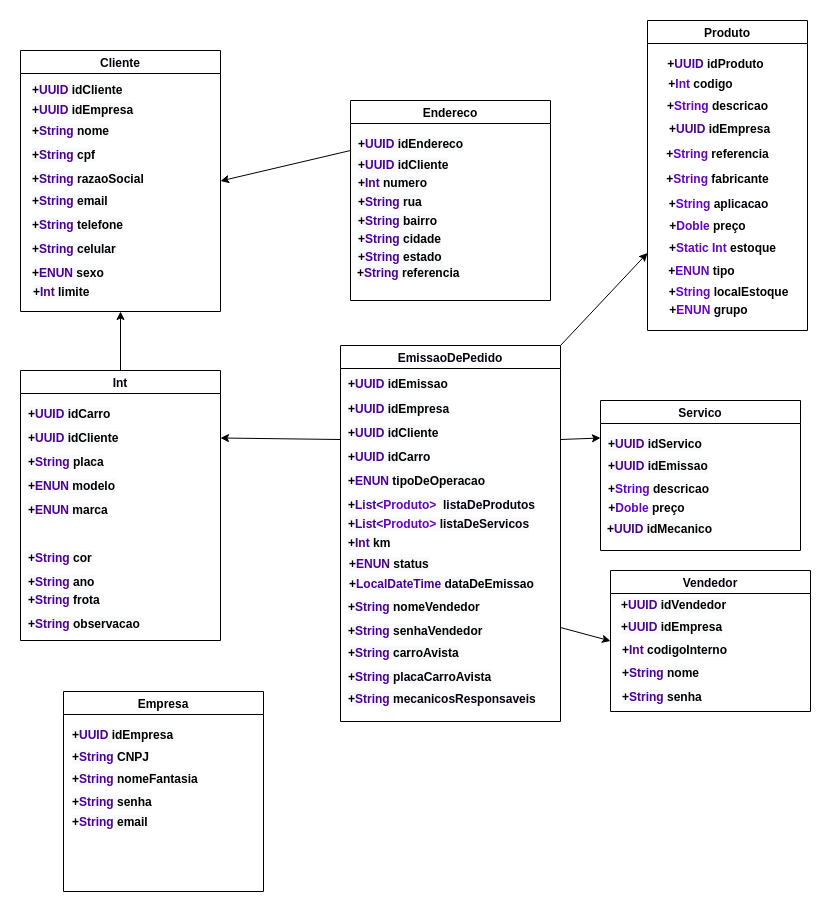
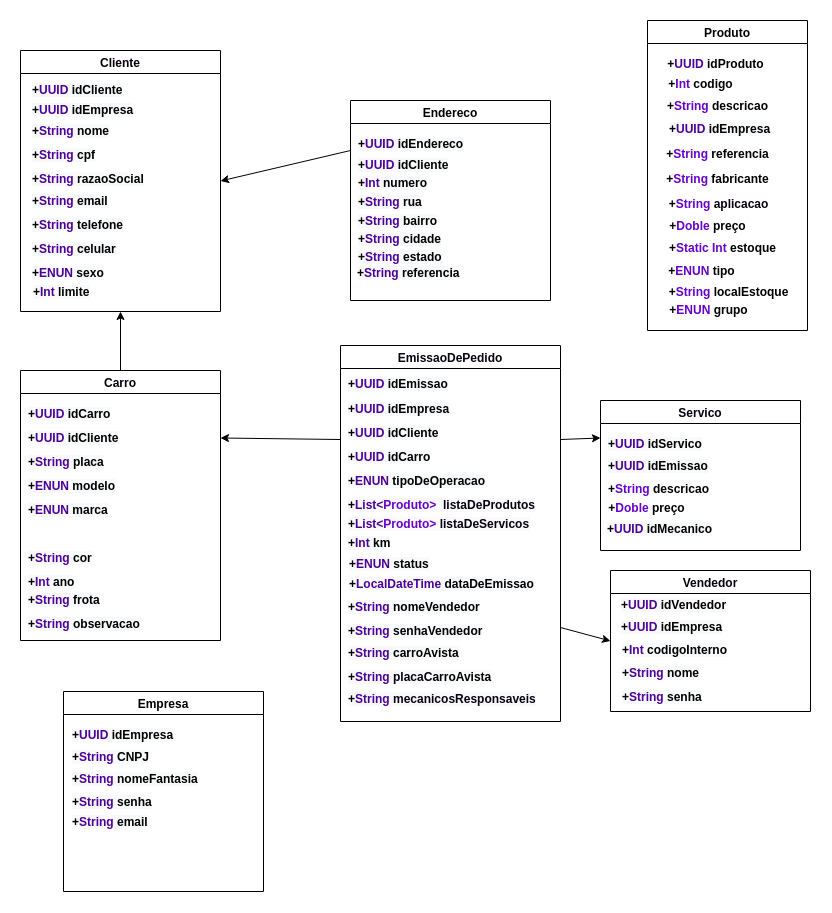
edge "EmissaoDePedido" -> "Produto": removed
node "Int": label "Int" -> "Carro"
node "+String ano": label "+String ano" -> "+Int ano"
